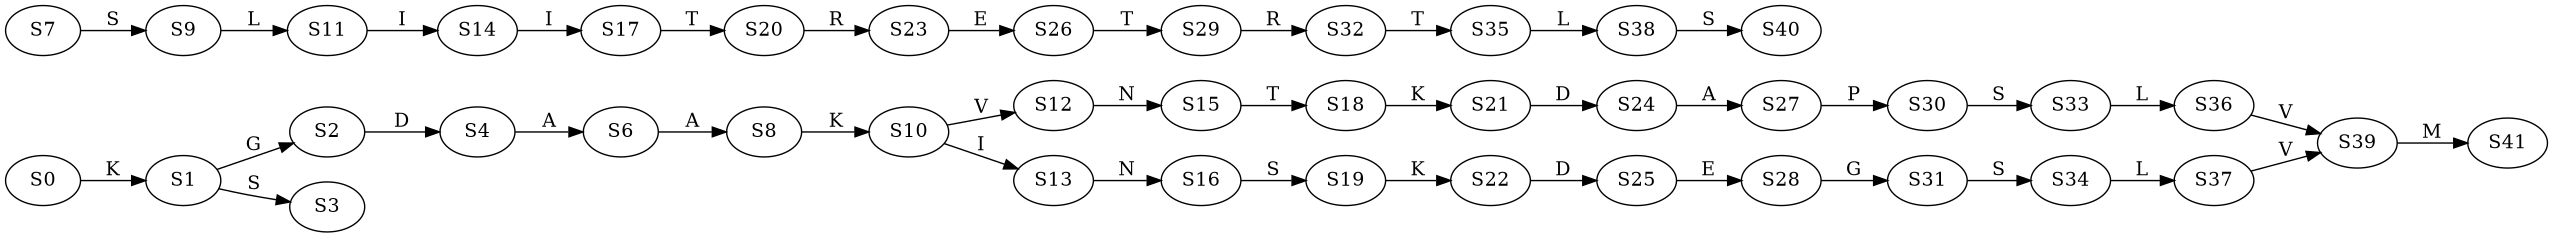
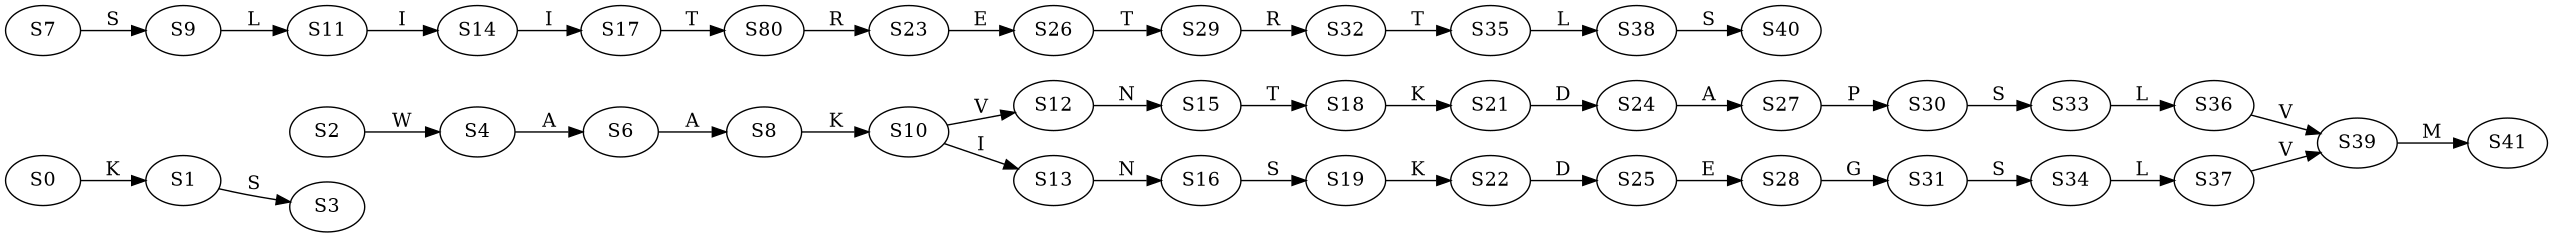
node "S20": label "S20" -> "S80"
edge "S2" -> "S4": label "D" -> "W"
edge "S1" -> "S2": removed, label "G"
